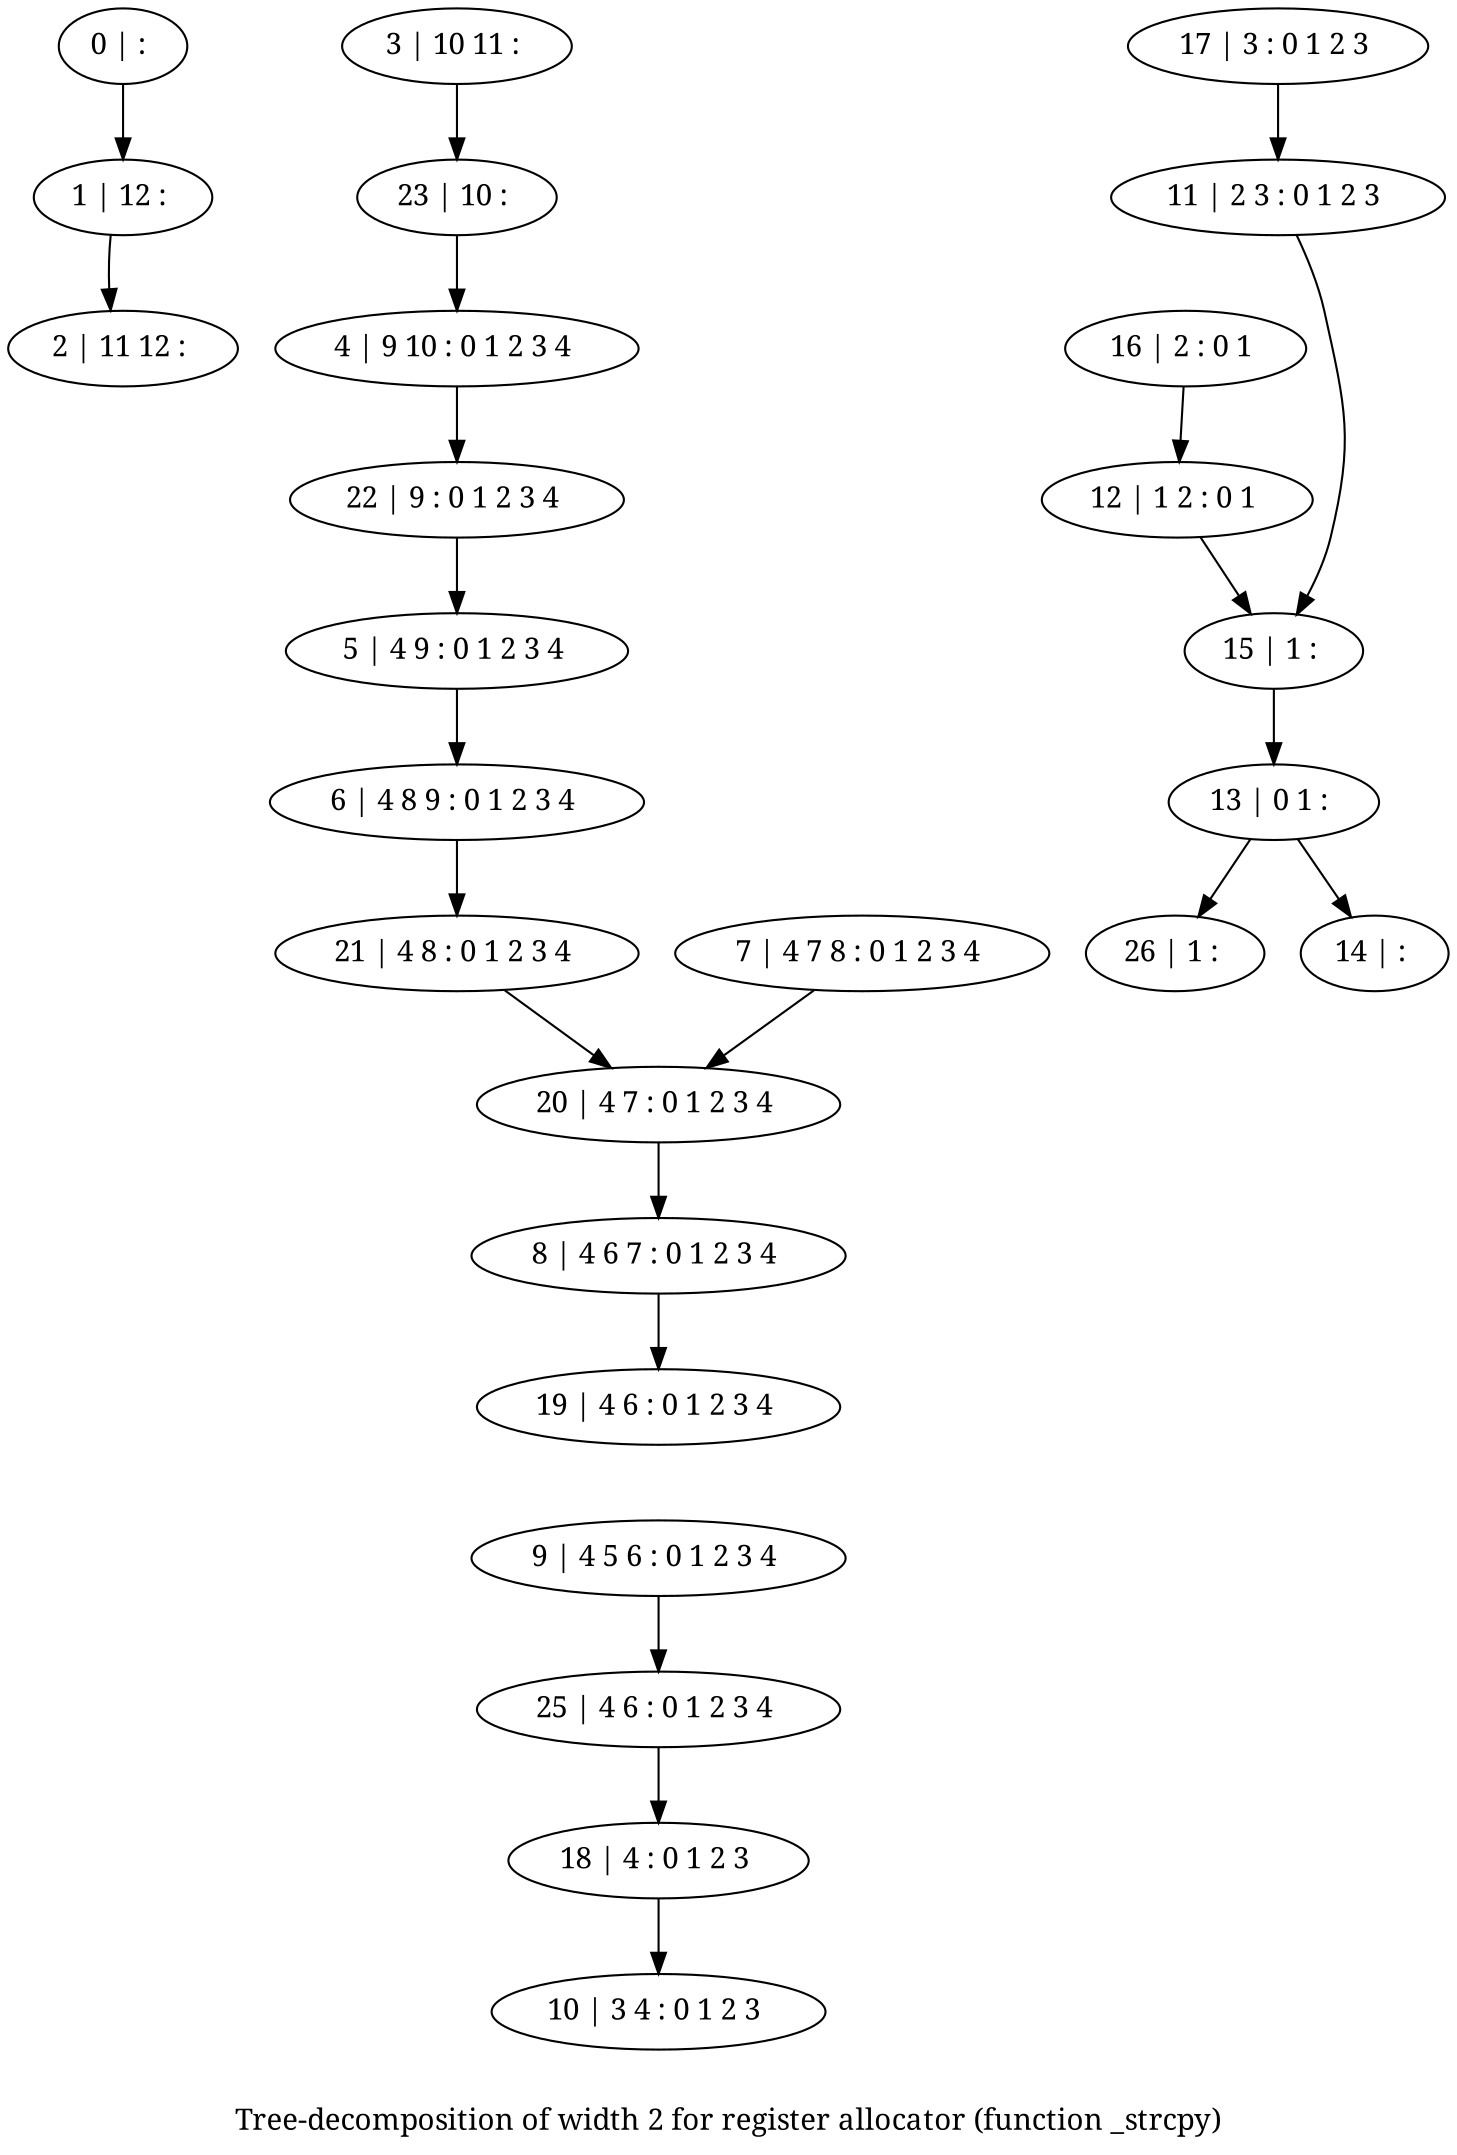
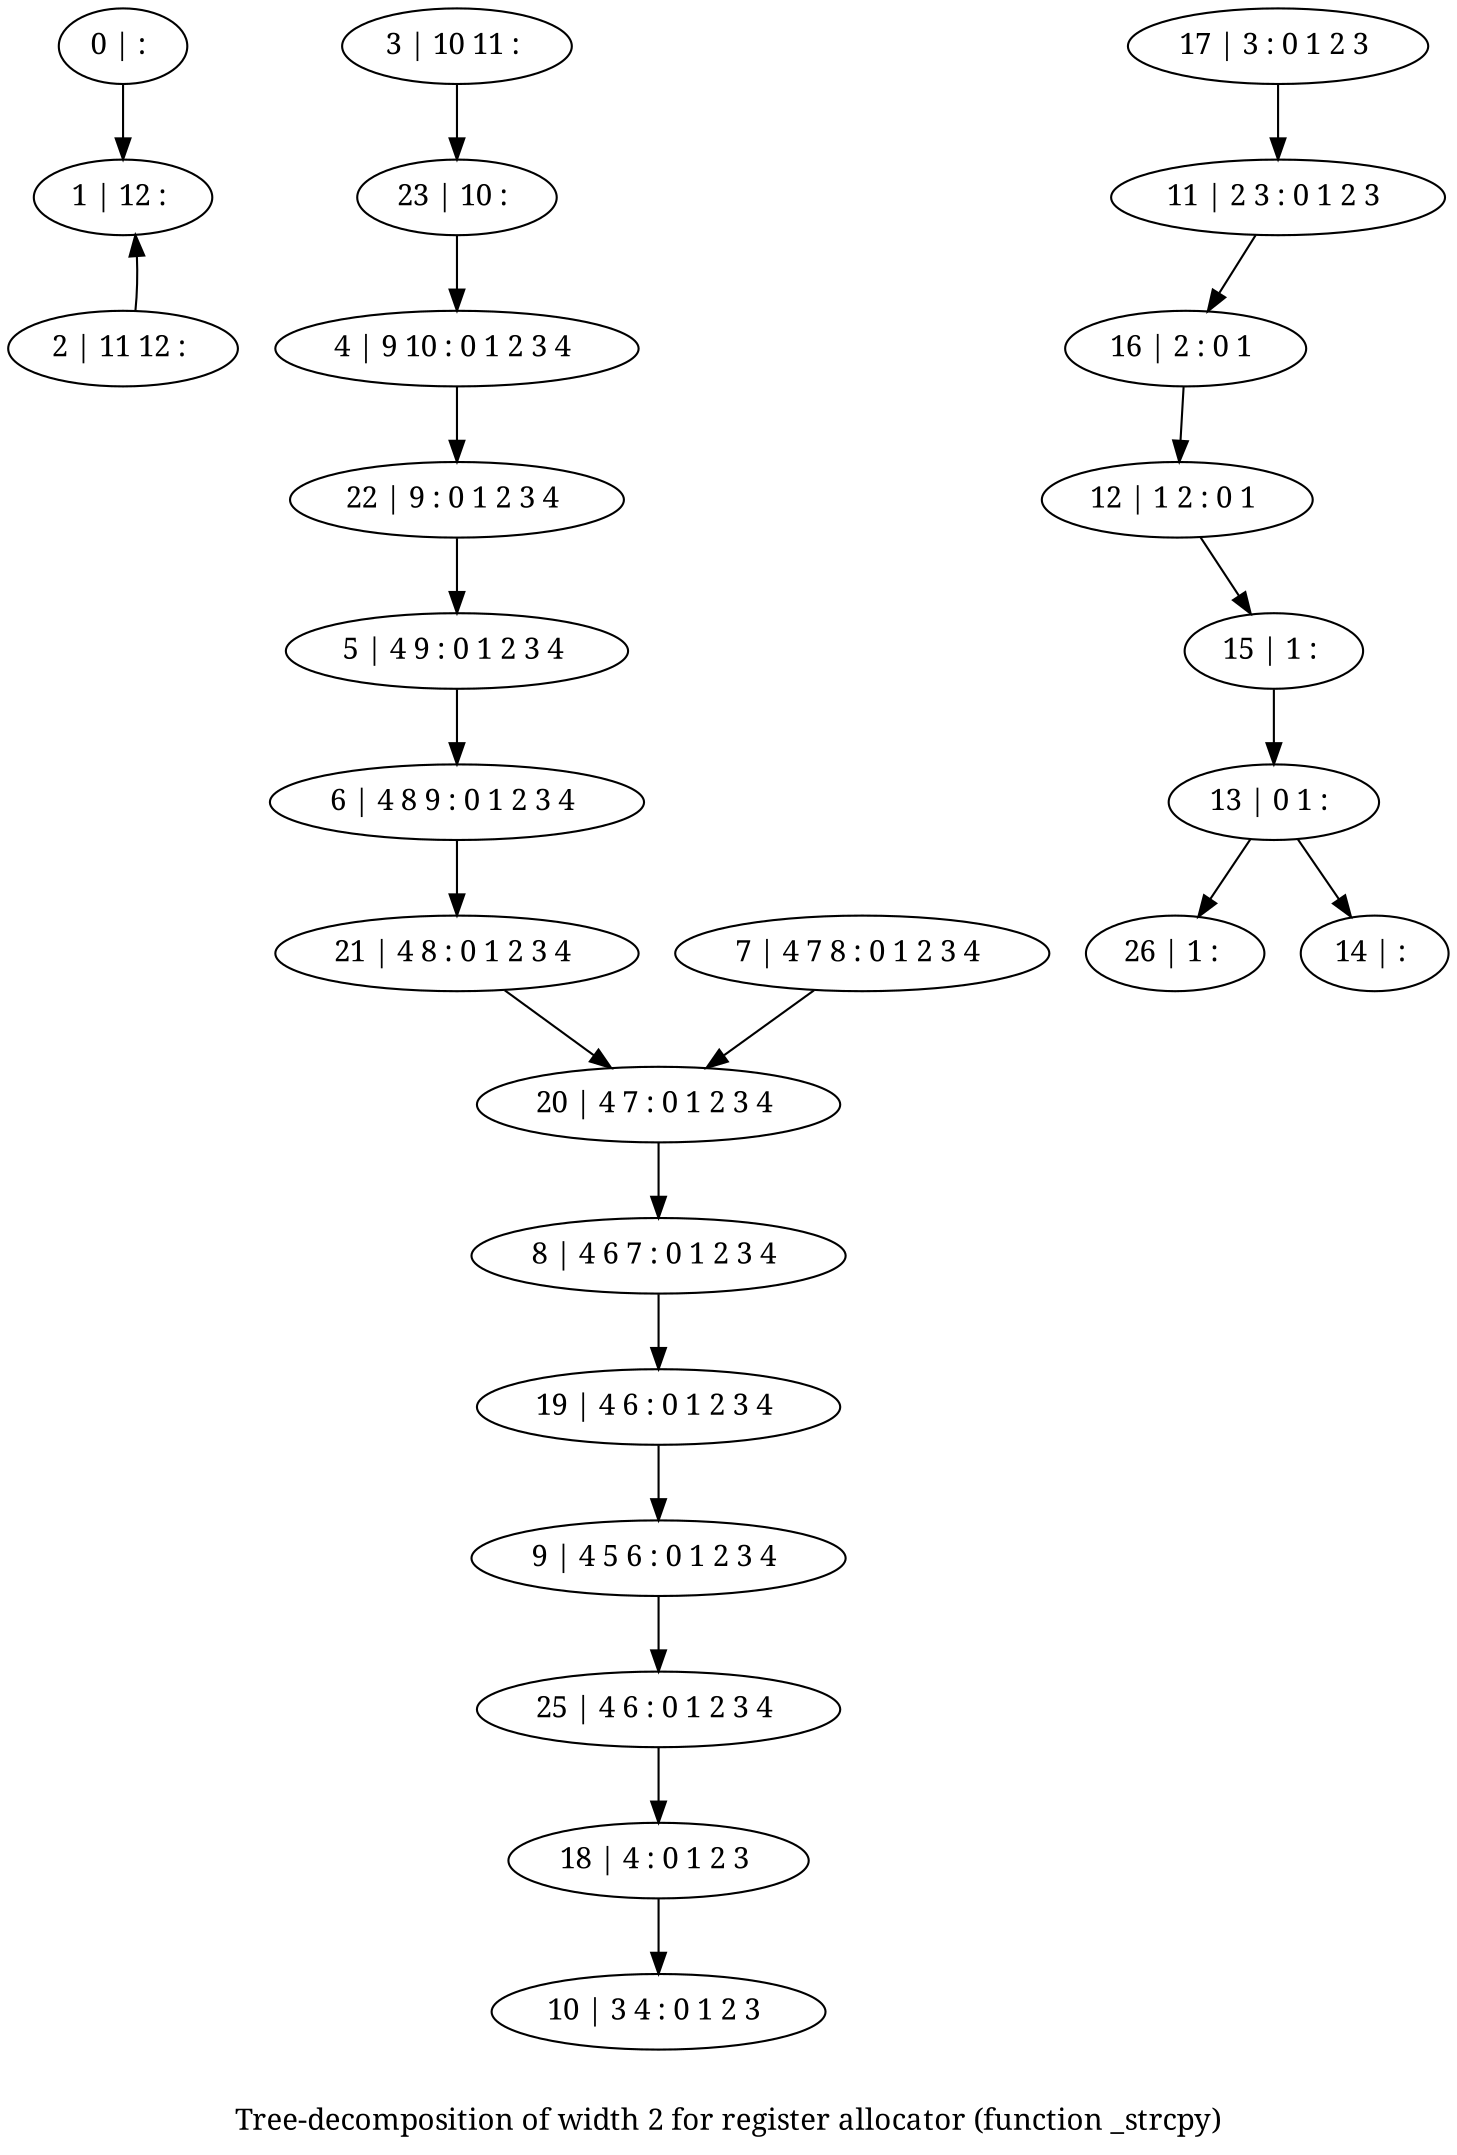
edge "1 | 12 :" -> "2 | 11 12 :": reversed
edge "11 | 2 3 : 0 1 2 3" -> "15 | 1 :": now "11 | 2 3 : 0 1 2 3" -> "16 | 2 : 0 1"
edge "19 | 4 6 : 0 1 2 3 4" -> "9 | 4 5 6 : 0 1 2 3 4": added
